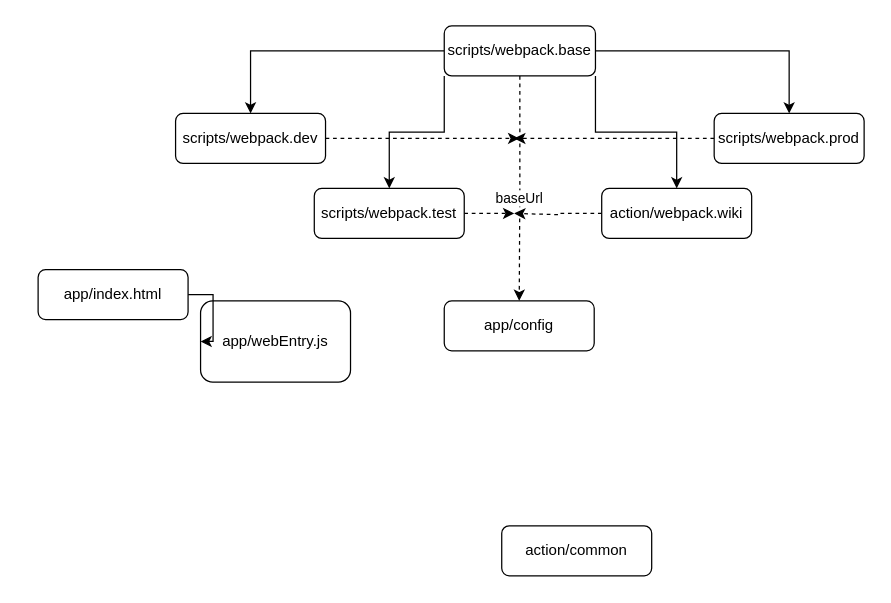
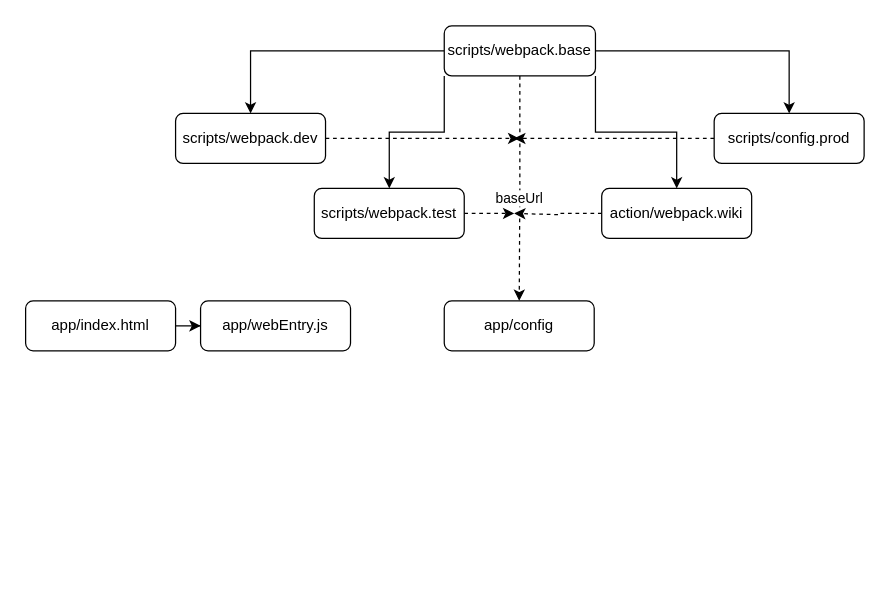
node "scripts/webpack.prod": label "scripts/webpack.prod" -> "scripts/config.prod"
node "app/index.html": moved (113, 294) -> (101, 326)
node "app/webEntry.js": size 150x81 -> 150x50
node "action/common": removed
